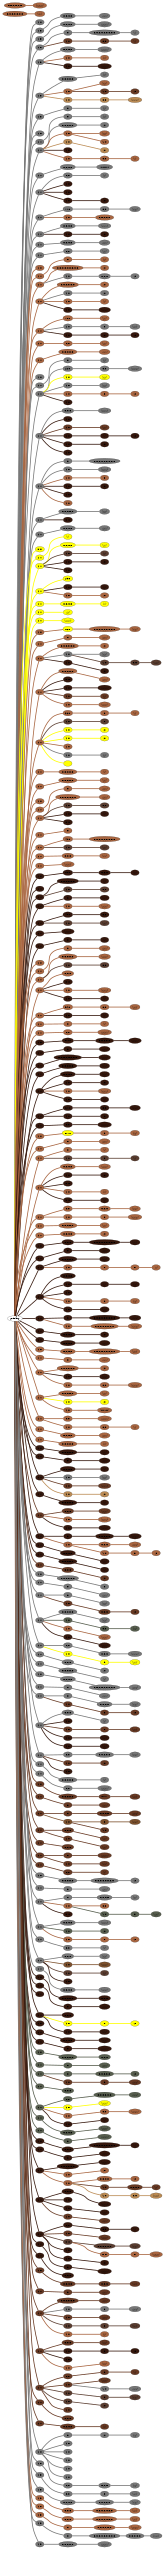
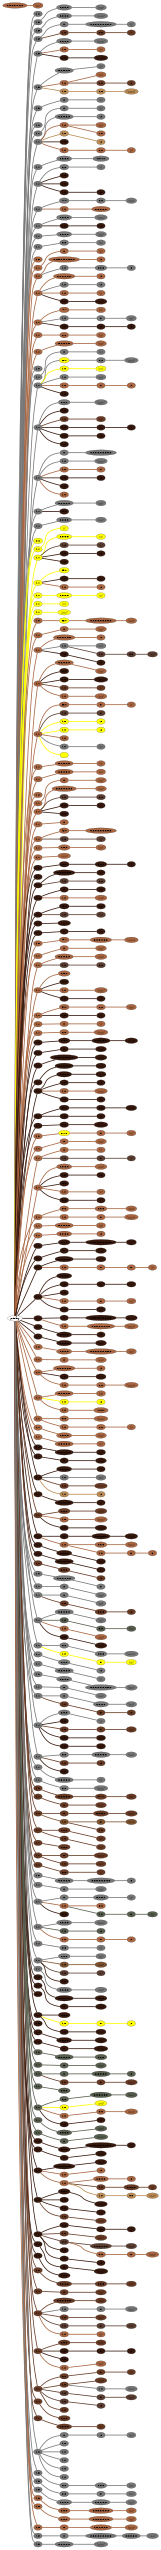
node "22:0": fillcolor #777777 -> yellow
node "T9:0": added
